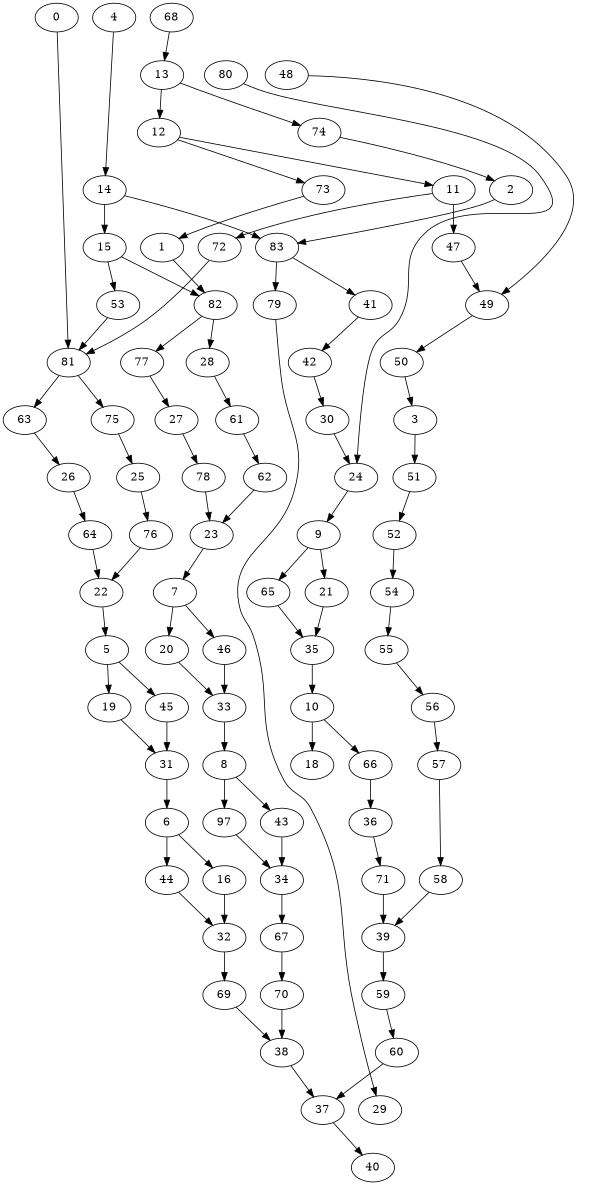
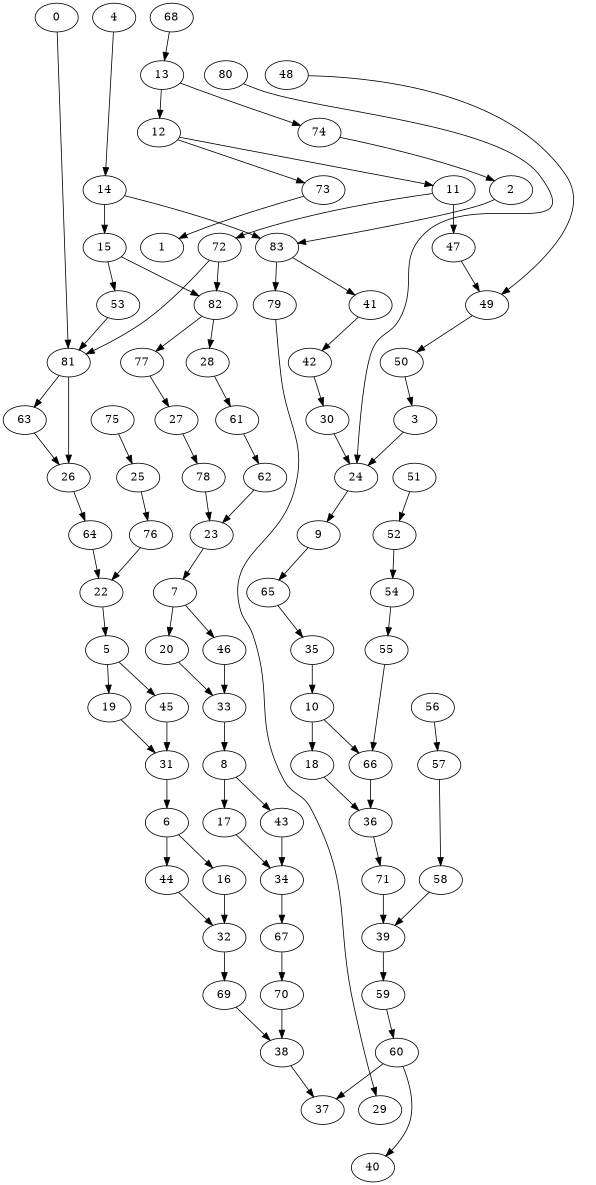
edge "1" -> "82": now "72" -> "82"
edge "81" -> "75": now "81" -> "26"
edge "3" -> "51": now "3" -> "24"
node "21": removed
edge "55" -> "56": now "55" -> "66"
edge "18" -> "36": added
node "97": label "97" -> "17"
edge "37" -> "40": now "60" -> "40"
